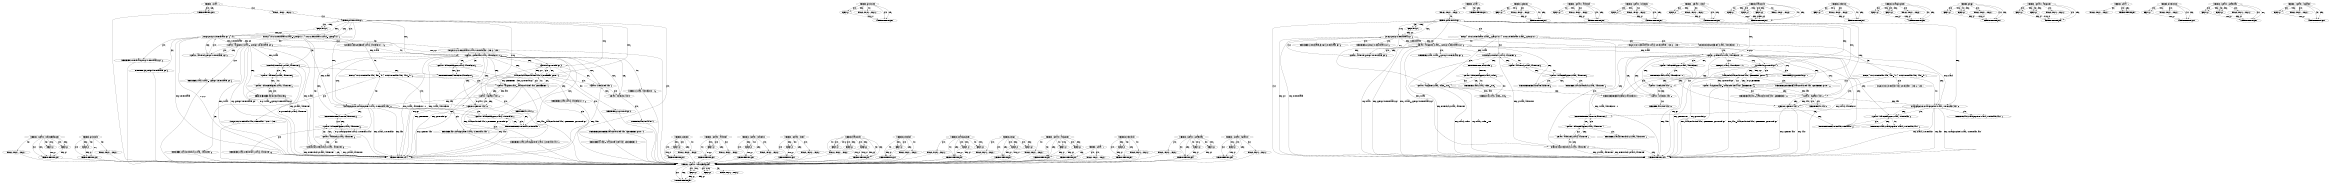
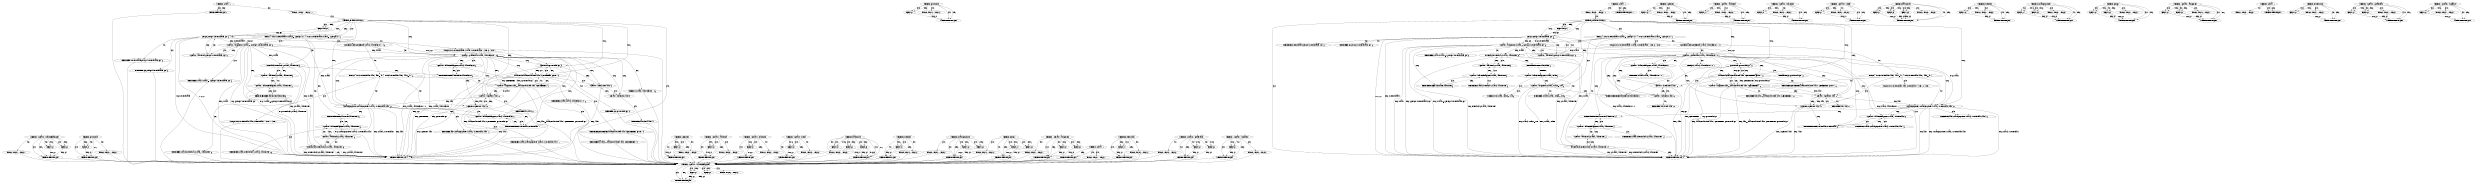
edge "(<operator>.assignment,swhash->online = true)" -> "(<operator>.indirectFieldAccess,swhash->online)": now "(<operator>.assignment,swhash->online = true)" -> "(IDENTIFIER,swhash,swhash->online = true)"
edge "(<operator>.assignment,swhash->online = true)" -> "(LITERAL,true,swhash->online = true)": label "DDG: !hlist" -> "AST: "
